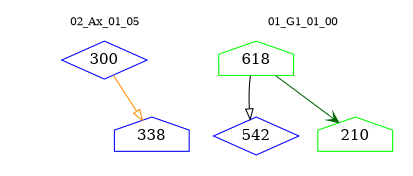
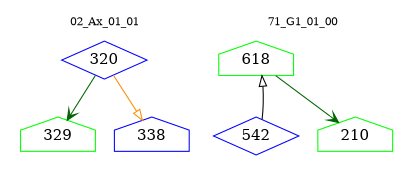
cluster "02_Ax_01_05": label "02_Ax_01_05" -> "02_Ax_01_01"
cluster "01_G1_01_00": label "01_G1_01_00" -> "71_G1_01_00"
node "300": label "300" -> "320"
edge "618" -> "542": reversed
node "329": added
